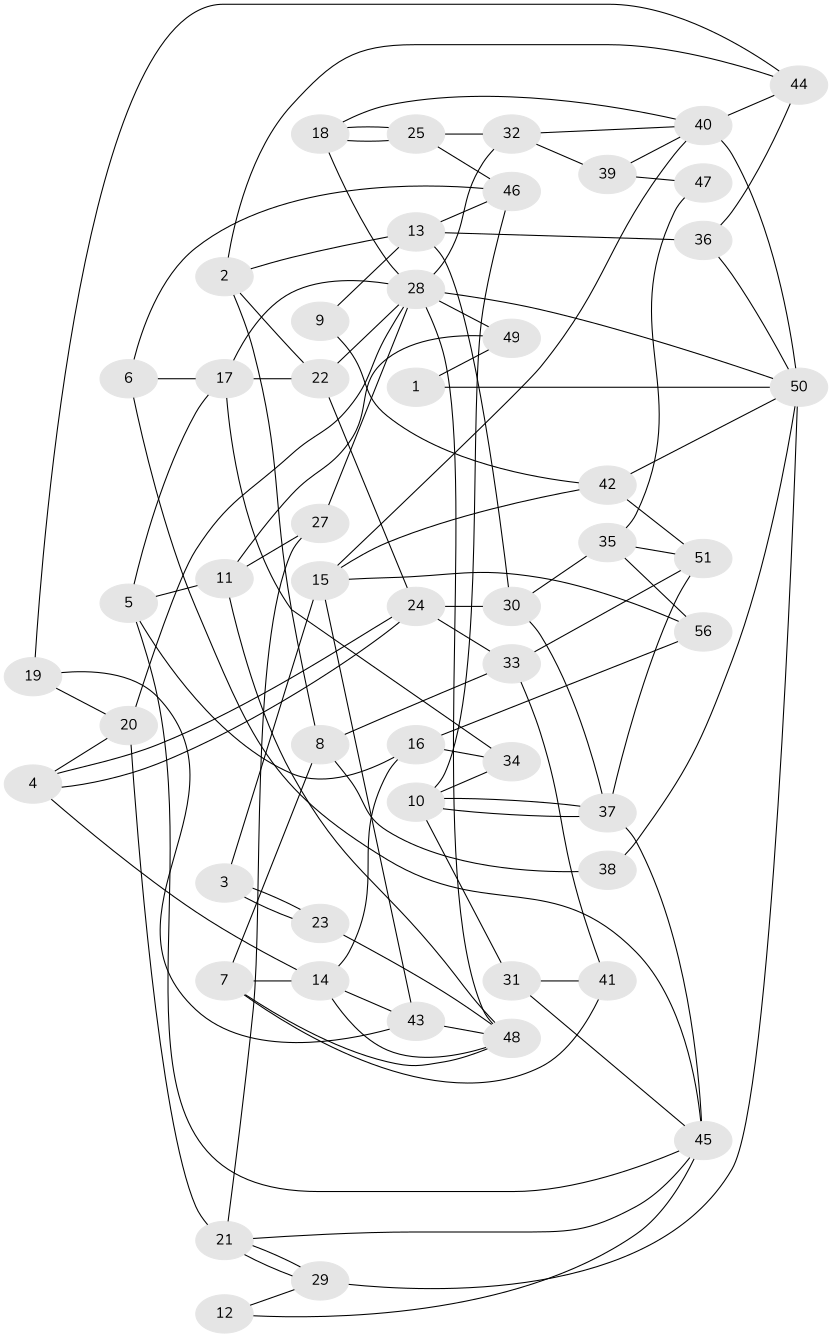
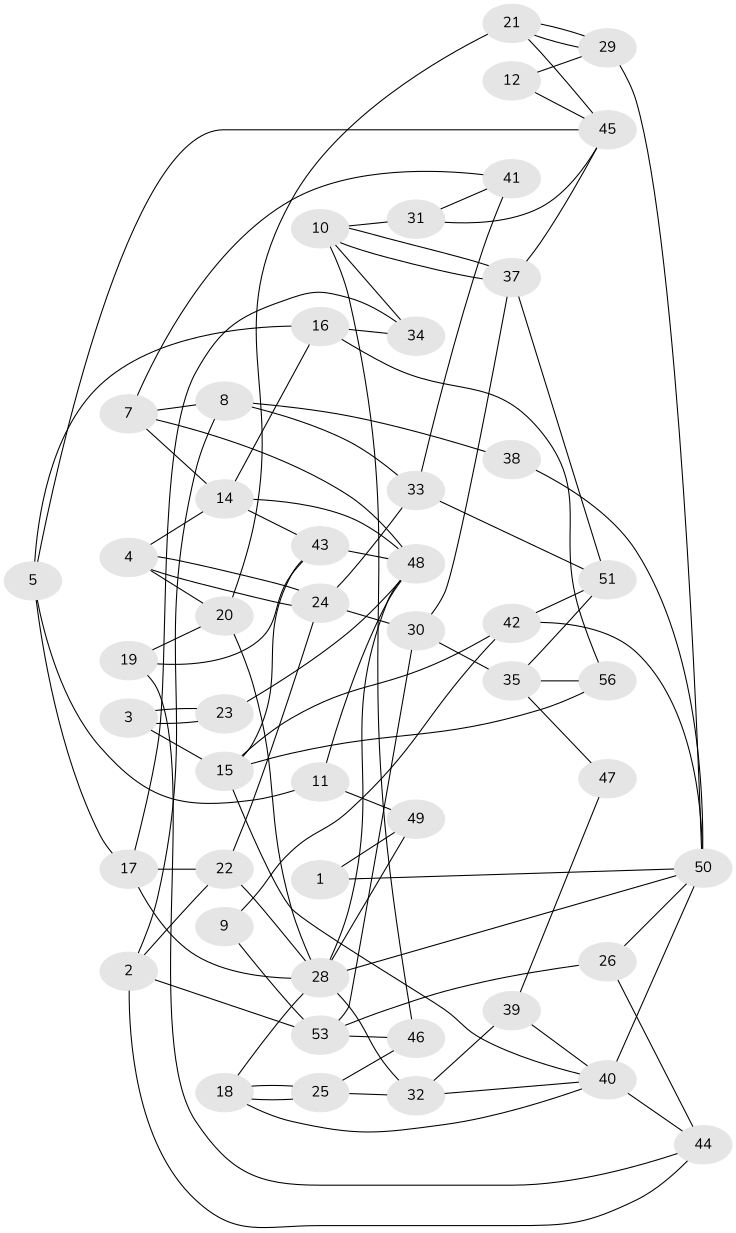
node "13": label "13" -> "53"
node "36": label "36" -> "26"
node "6": removed
node "27": removed
